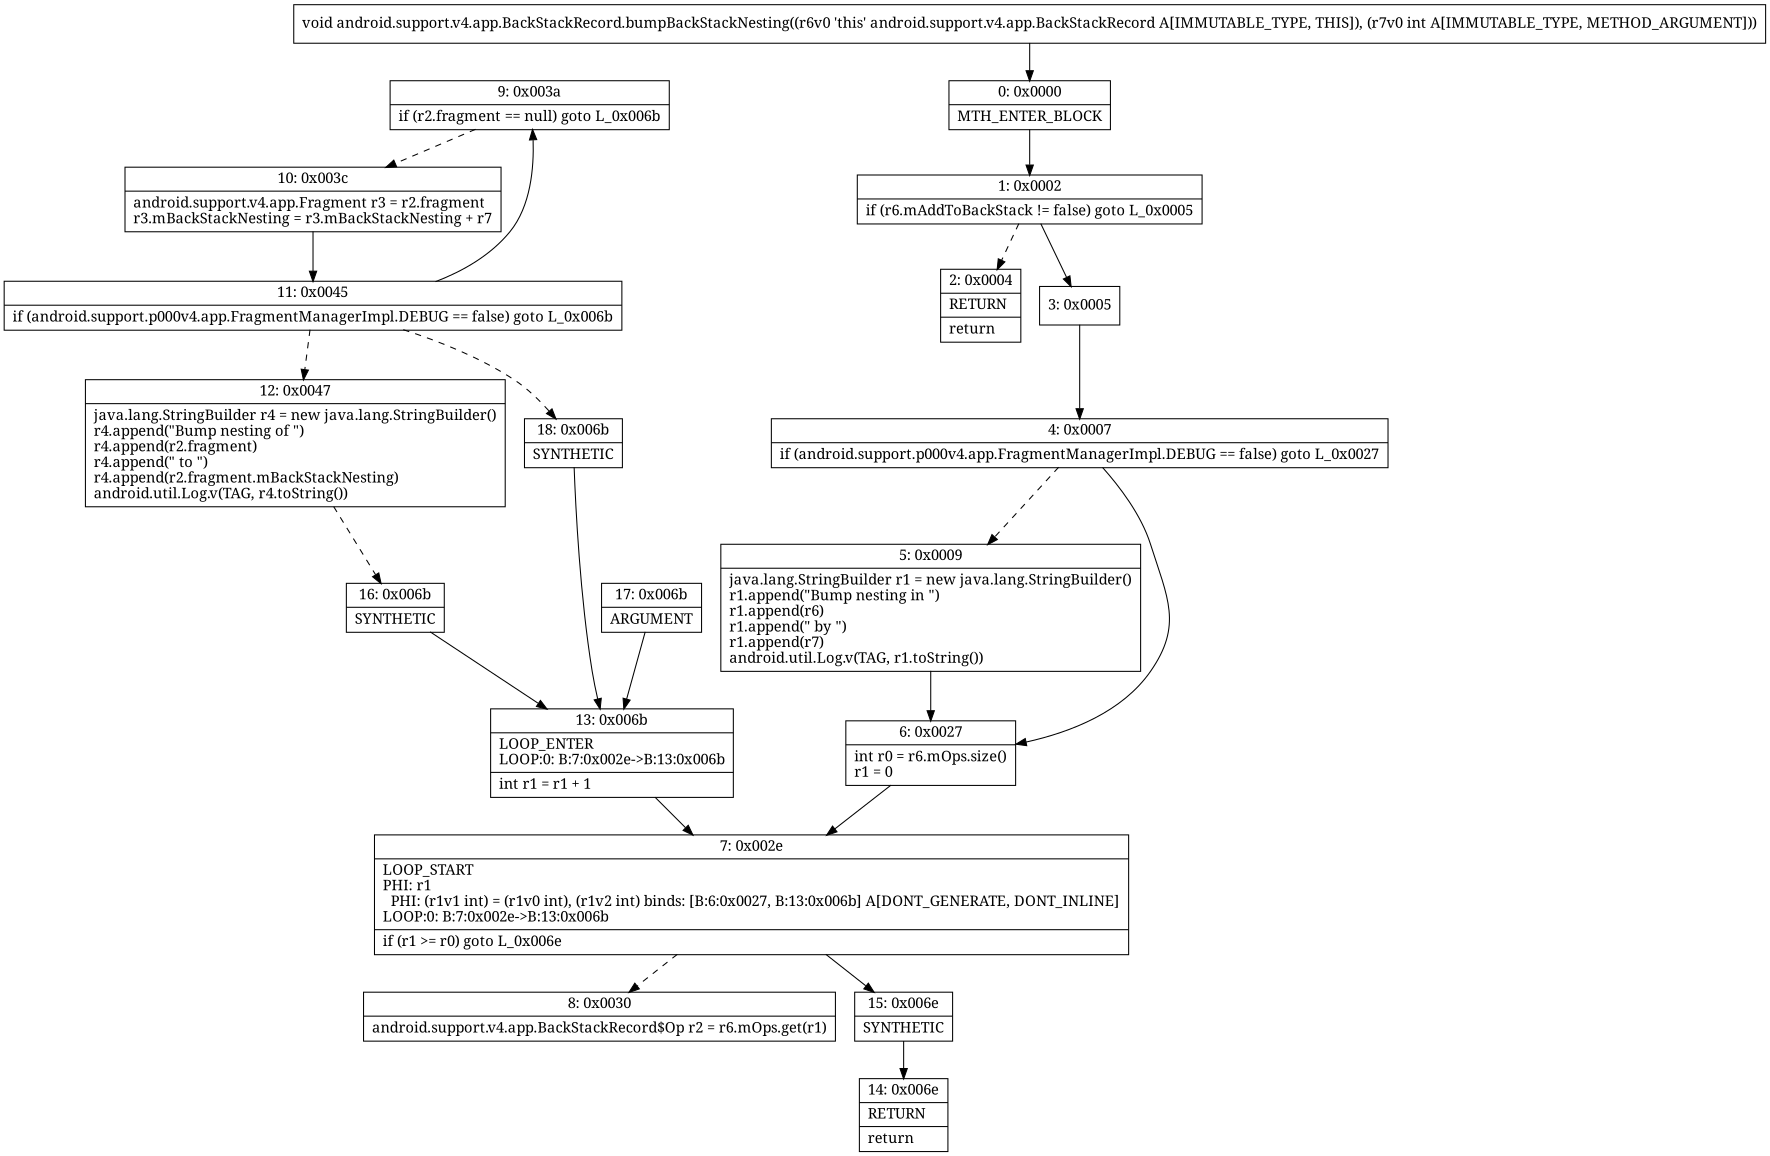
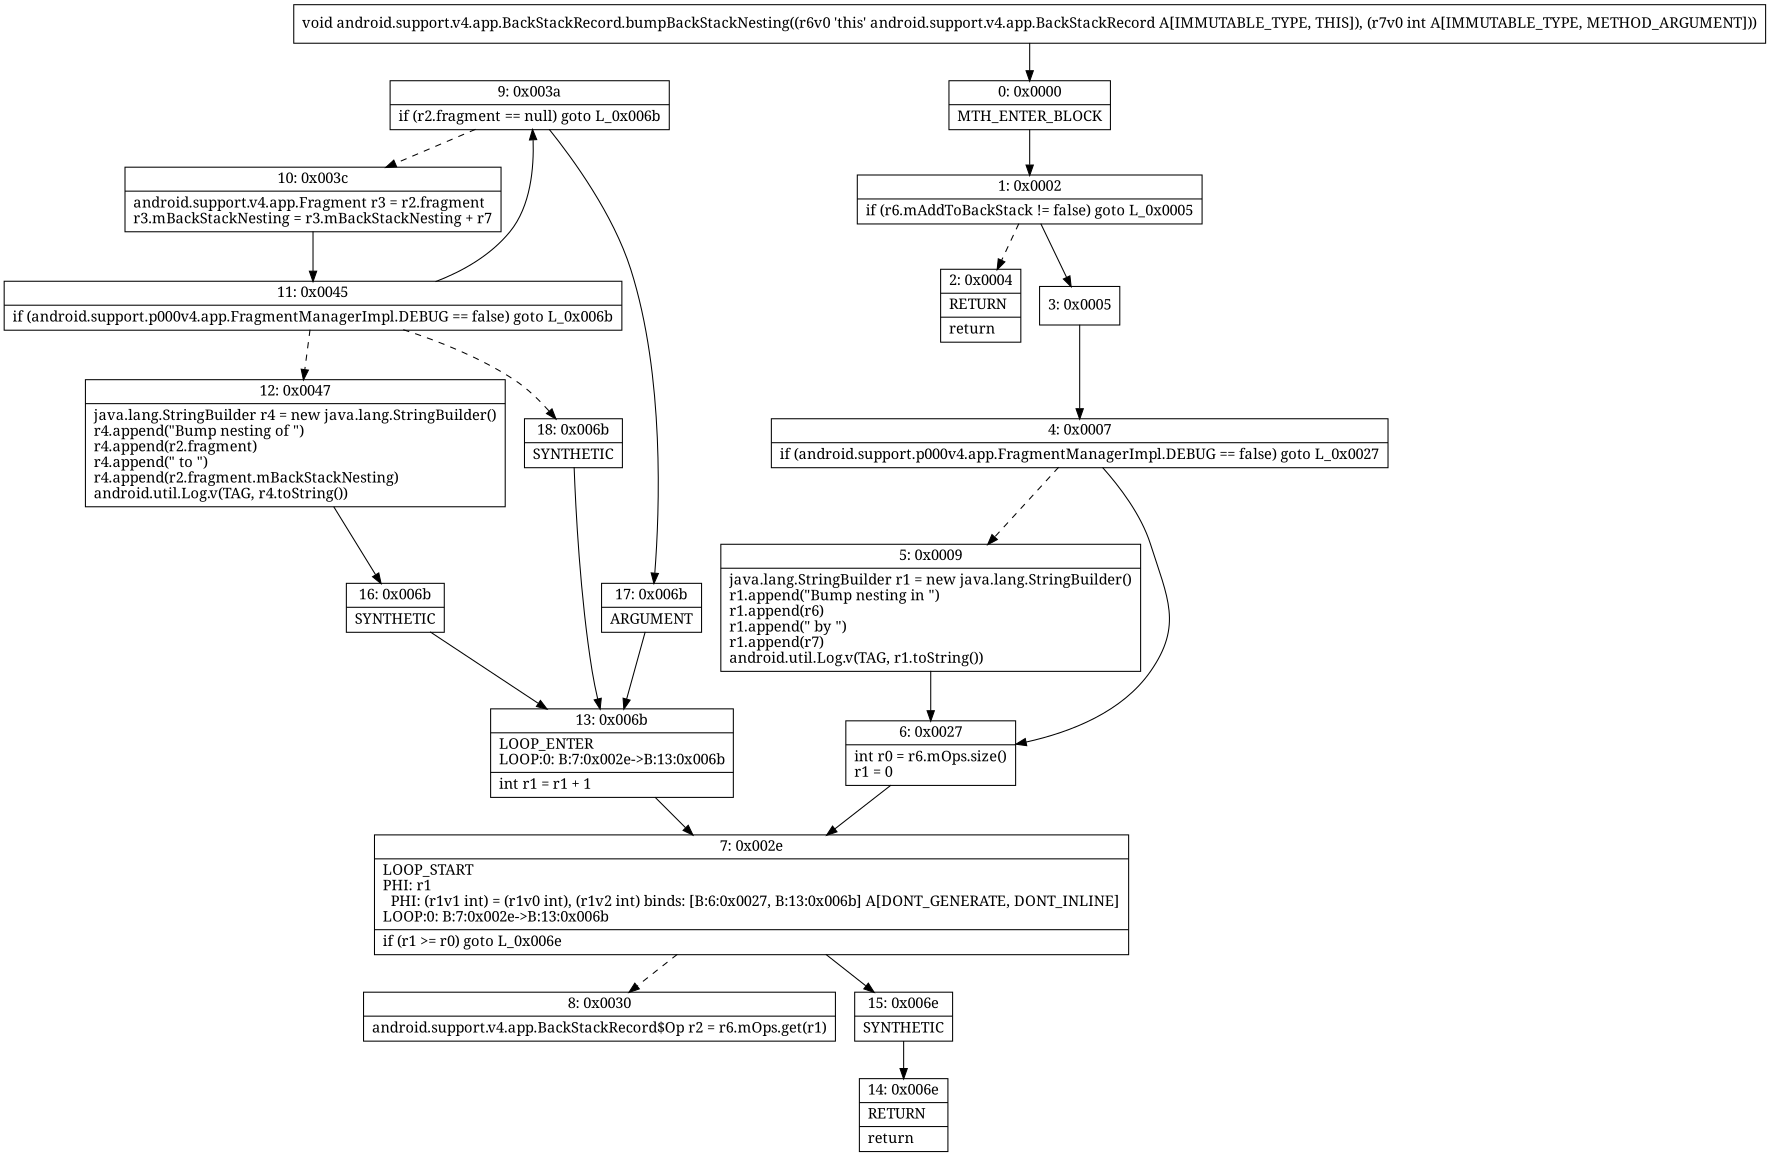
edge "9: 0x003a" -> "17: 0x006b": added
edge "12: 0x0047" -> "16: 0x006b": style dashed -> solid
